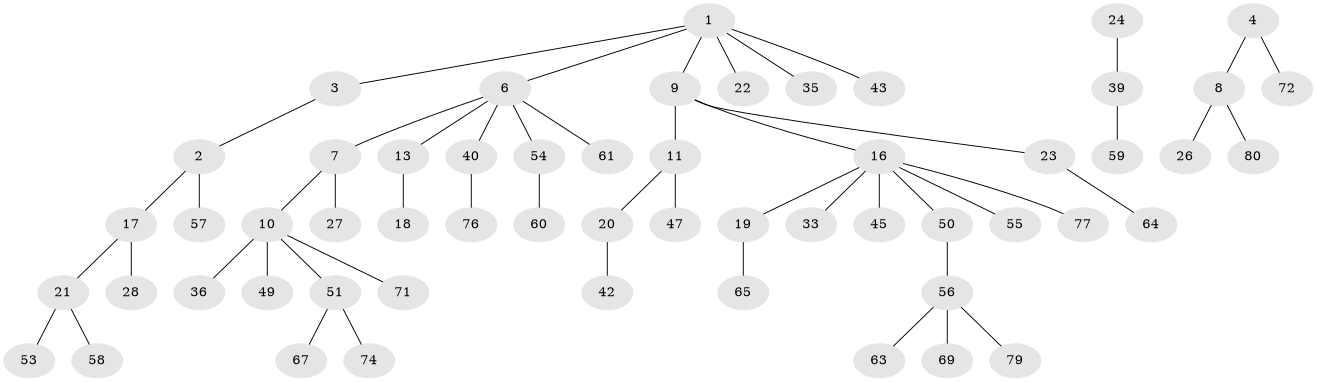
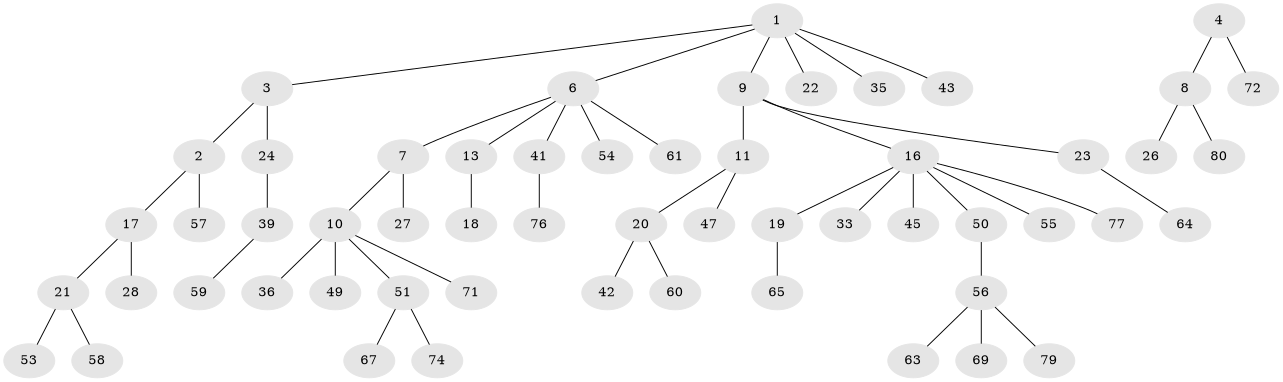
edge "3" -- "24": added
node "40": label "40" -> "41"
edge "54" -- "60": now "20" -- "60"
